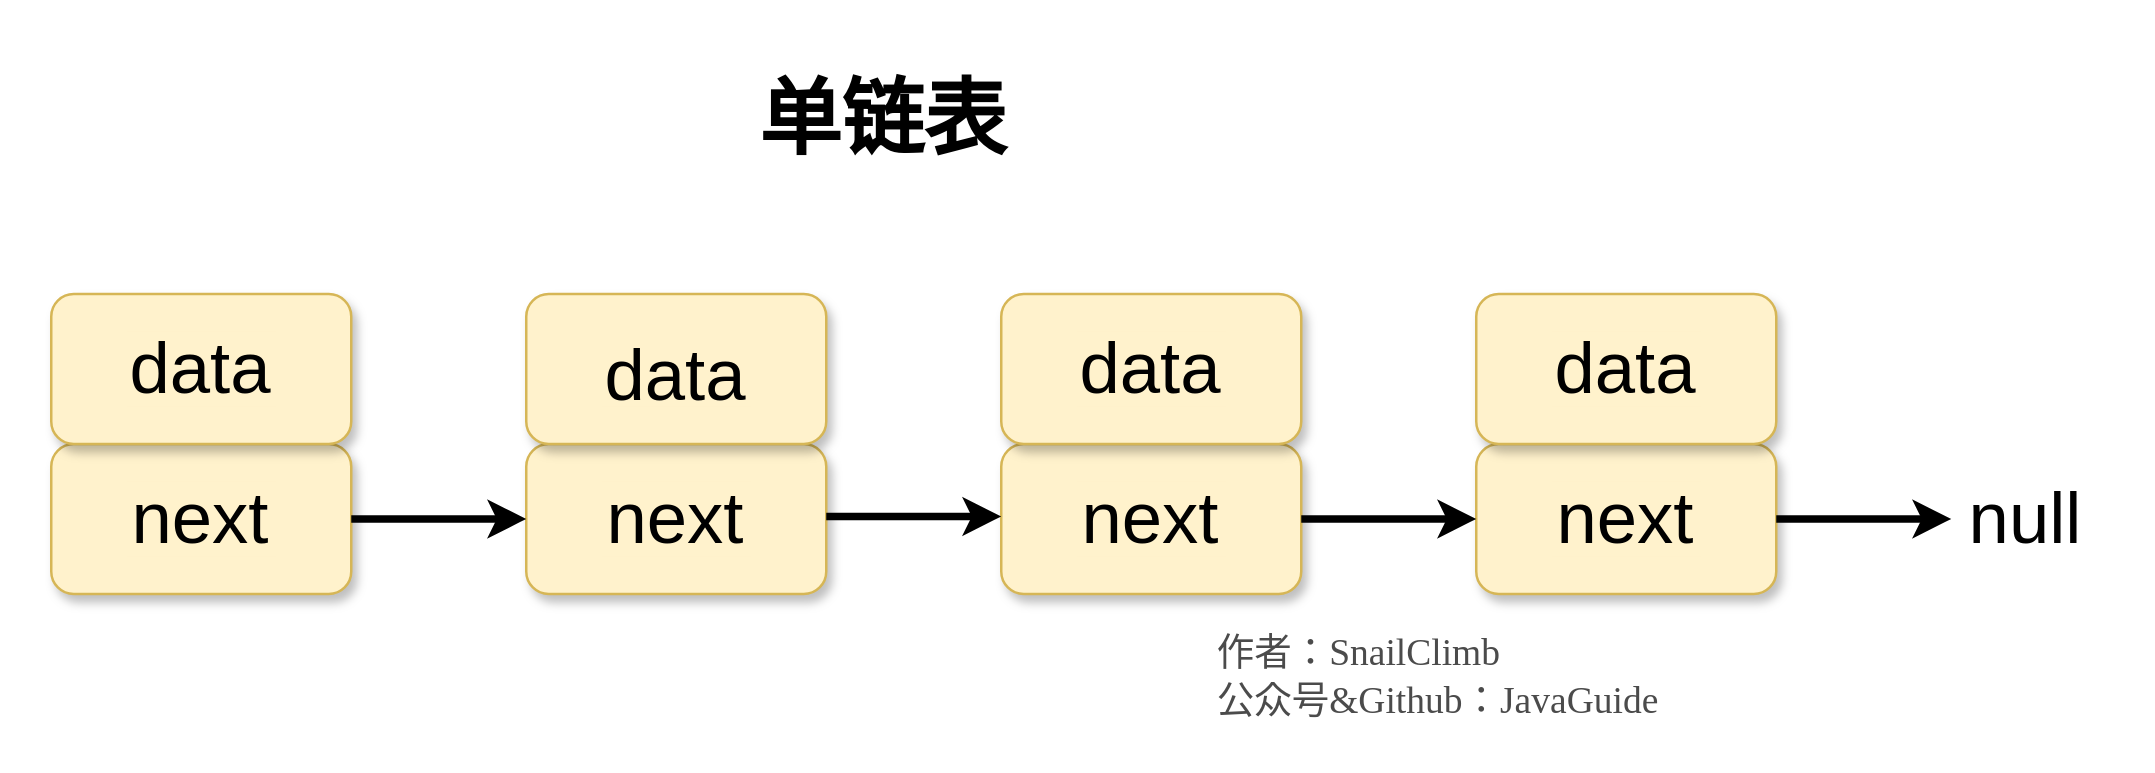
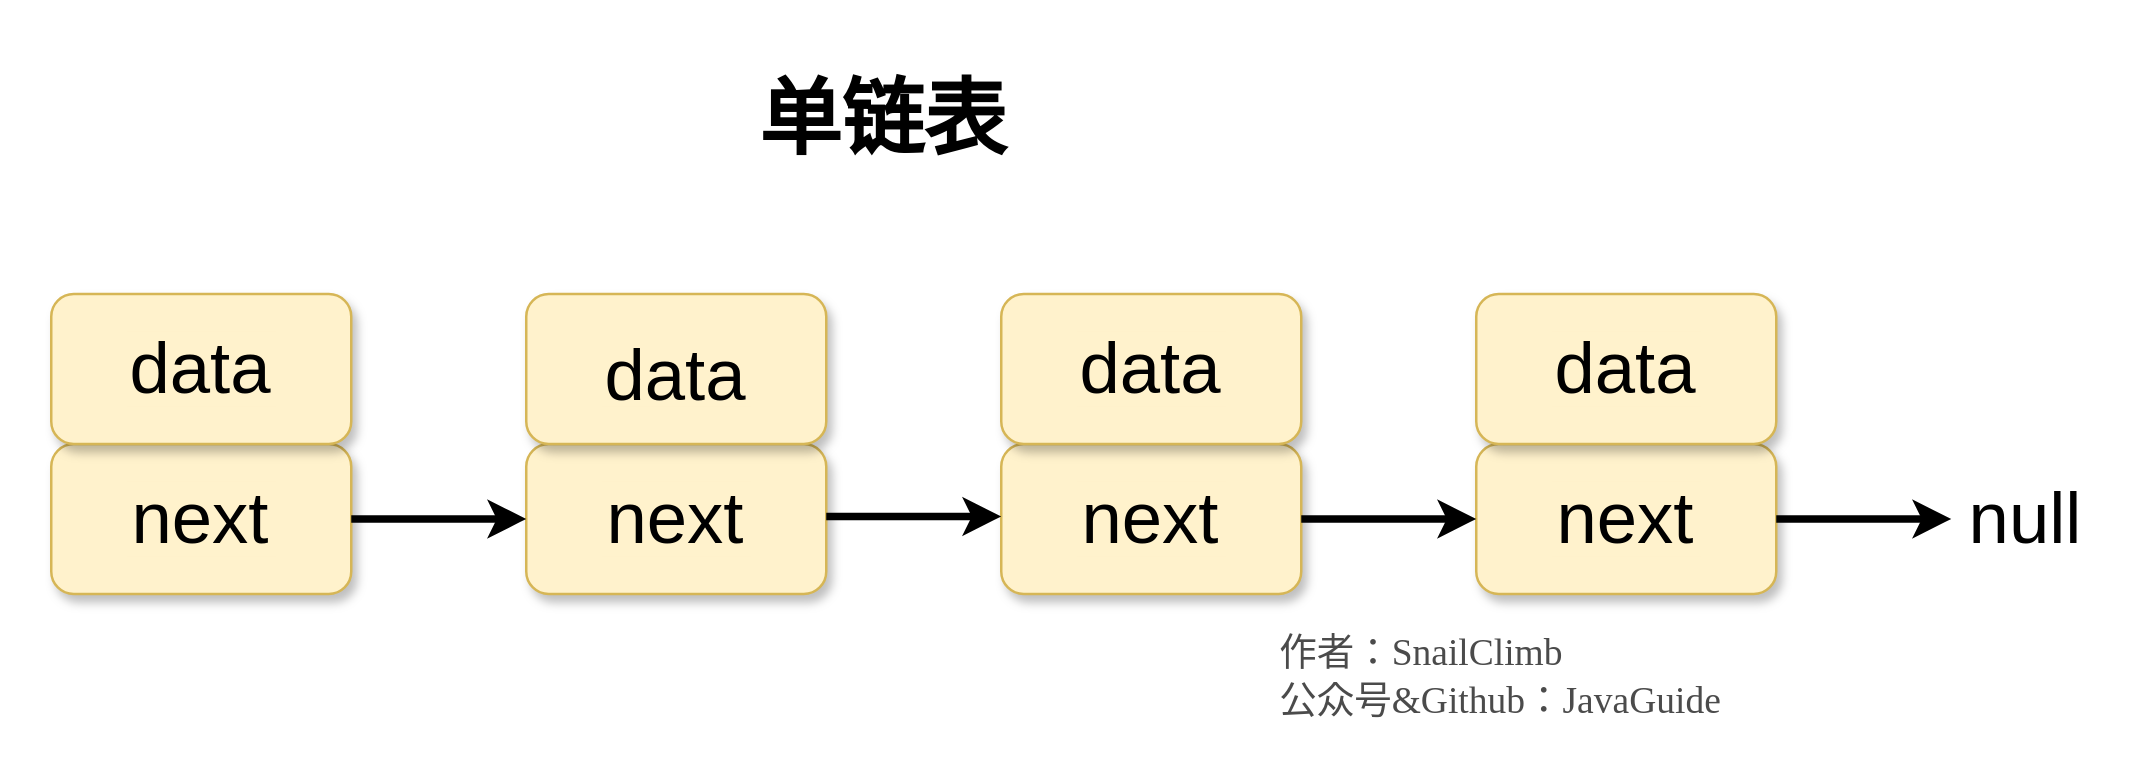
node "作者：SnailClimb 公众号&Github：JavaGuide": moved (1439, 669) -> (1501, 669)
